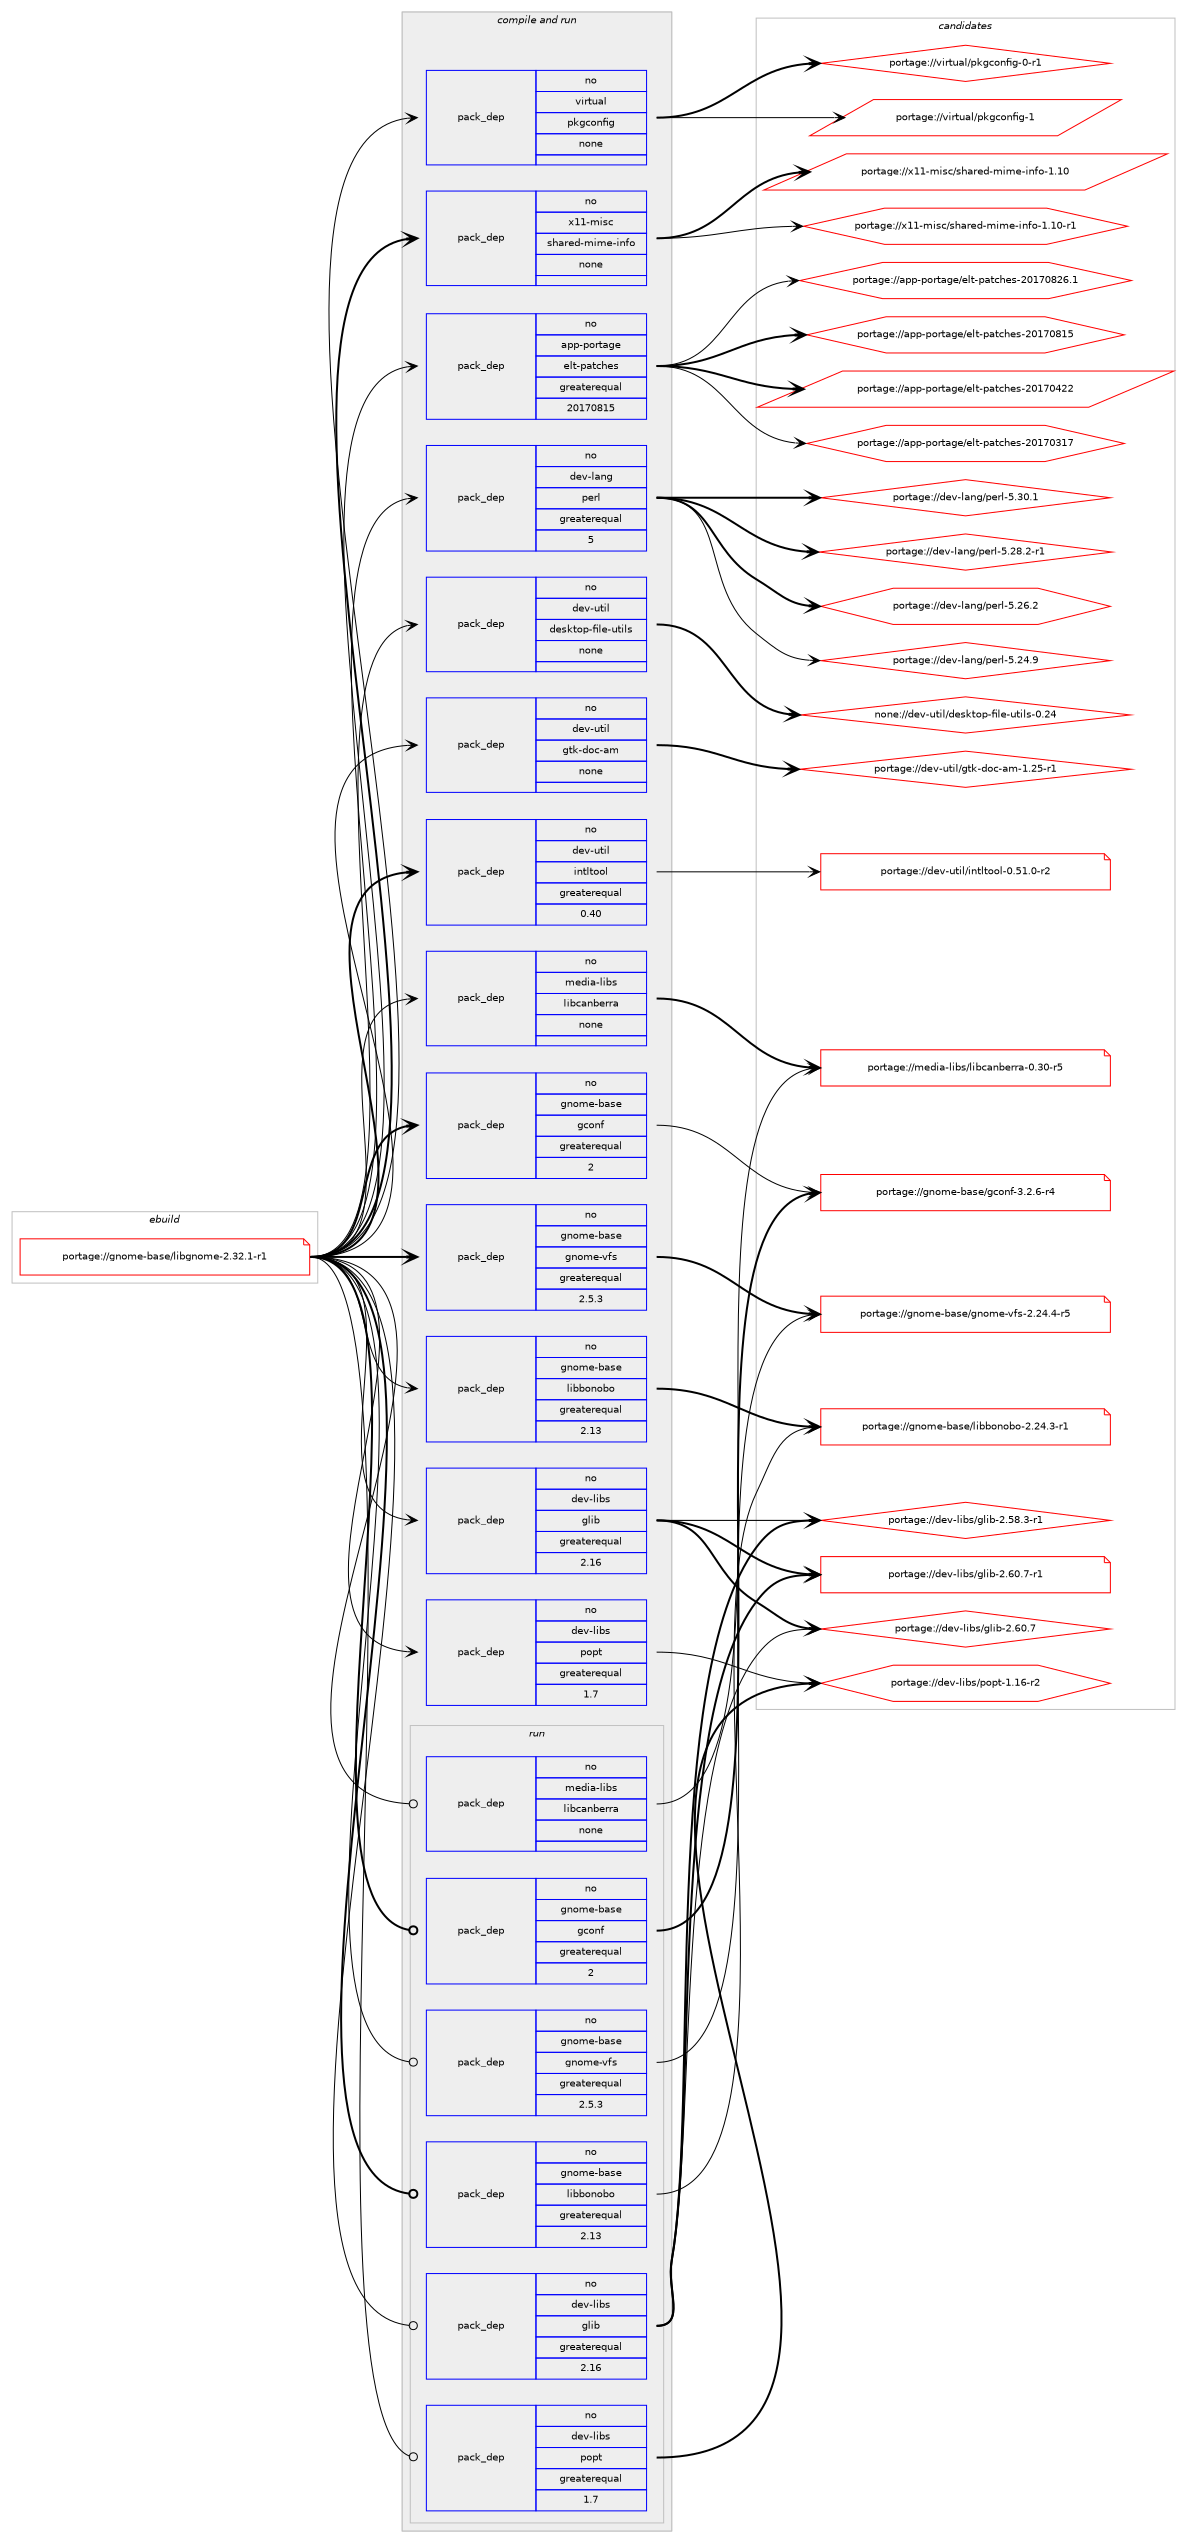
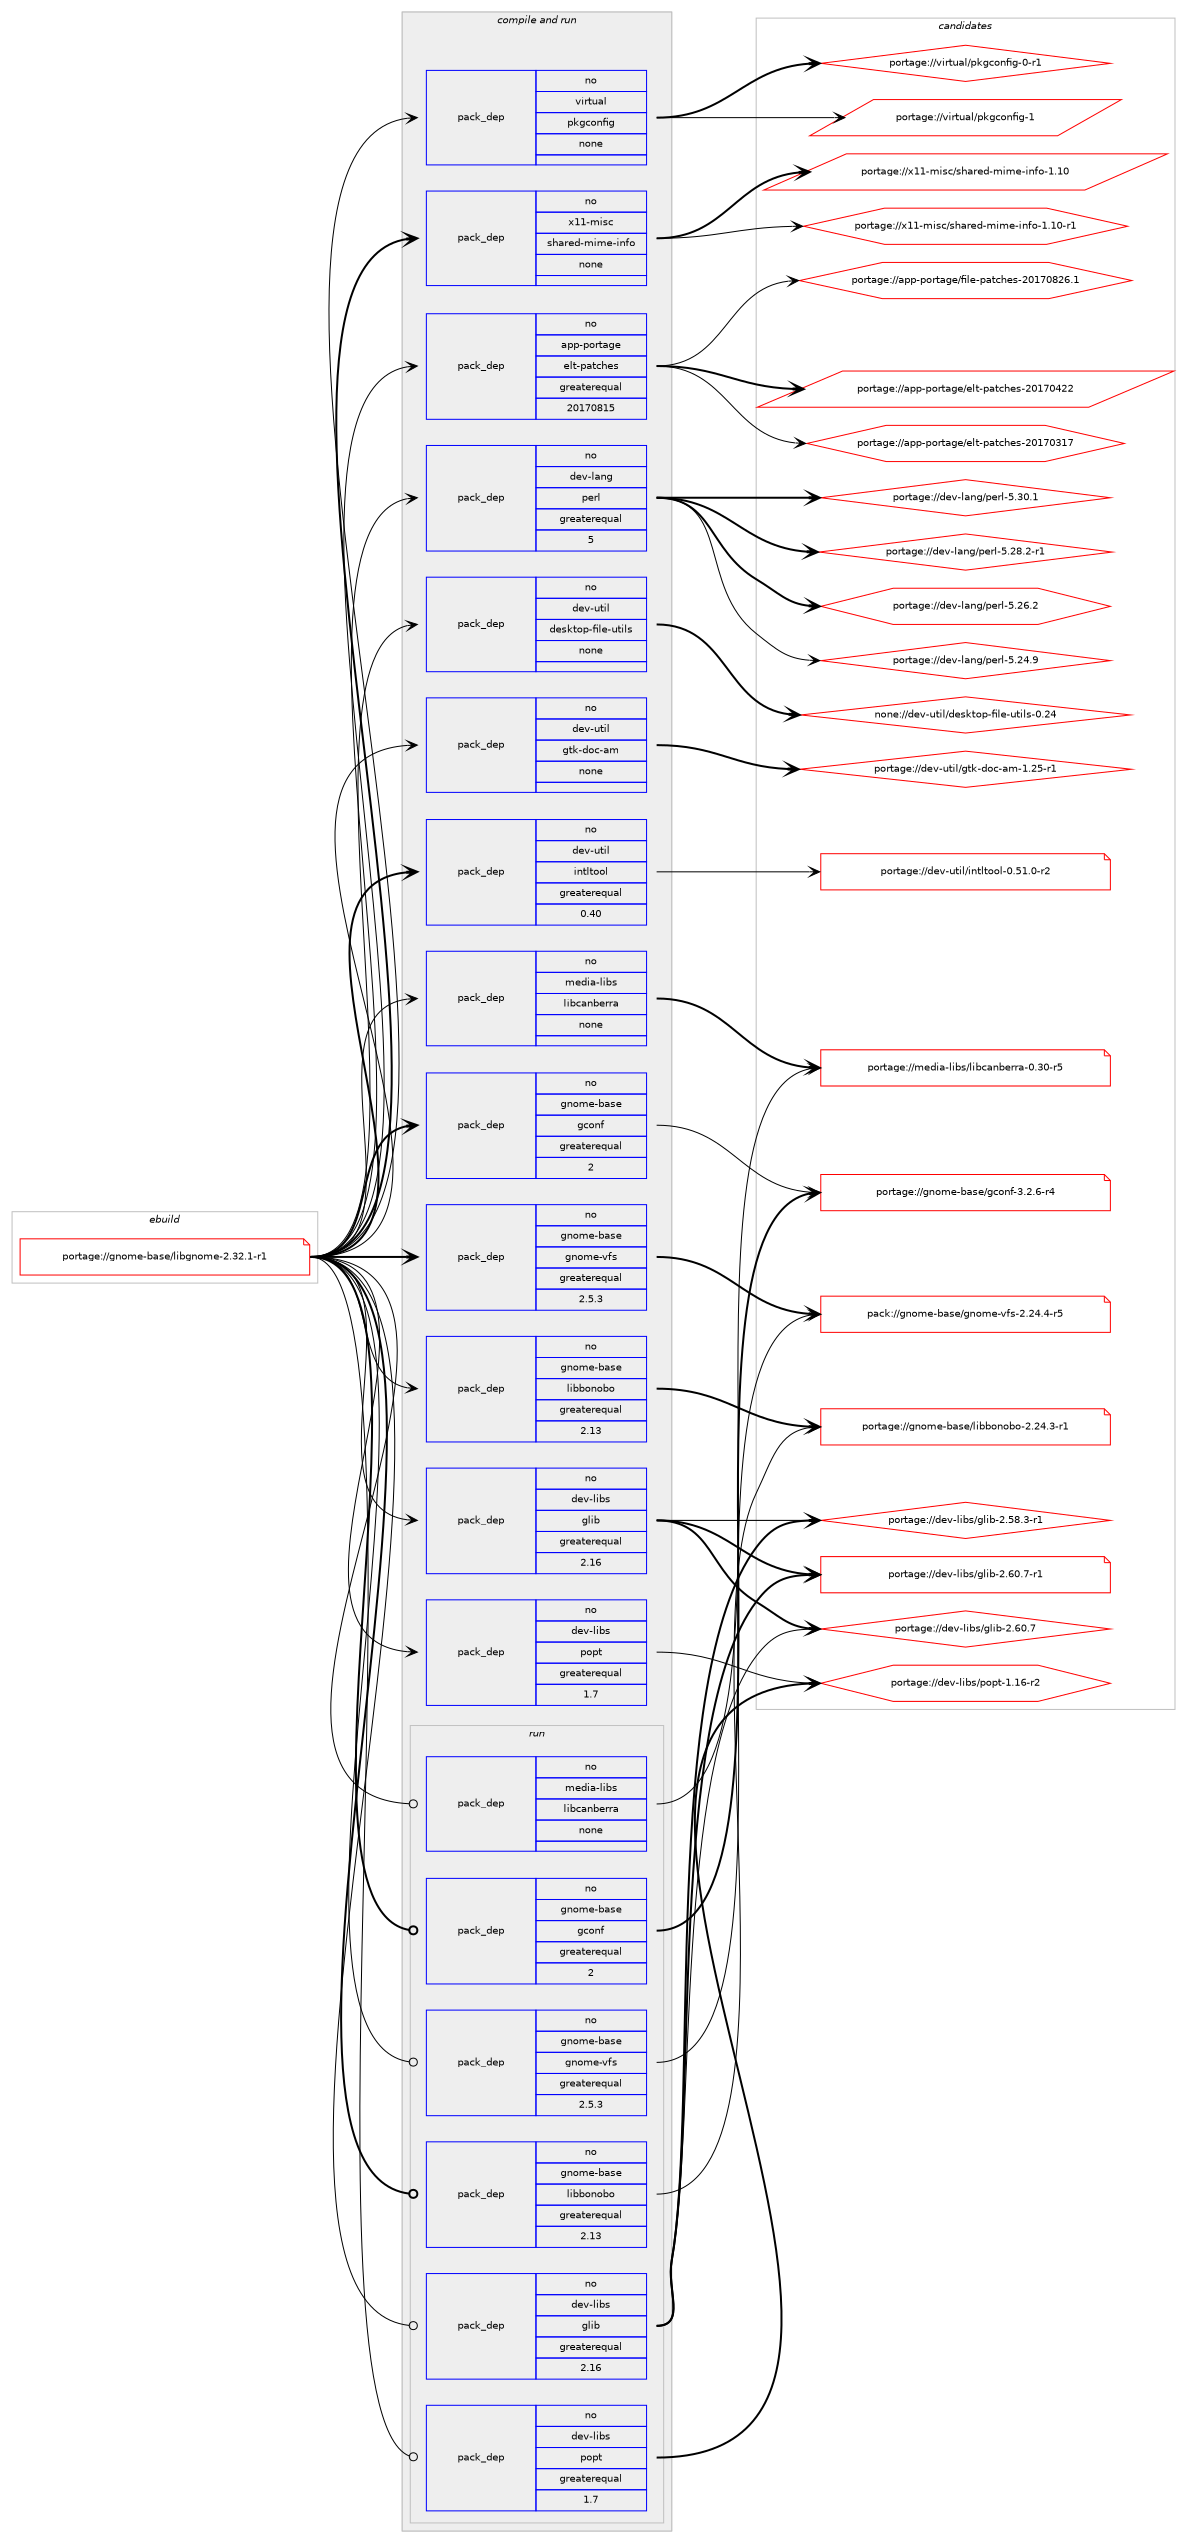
node "portage://app-portage/elt-patches-20170826.1": label "portage://app-portage/elt-patches-20170826.1" -> "portage://app-portage/file-patches-20170826.1"
node "portage://app-portage/elt-patches-20170815": removed
node "portage://gnome-base/gnome-vfs-2.24.4-r5": label "portage://gnome-base/gnome-vfs-2.24.4-r5" -> "pack://gnome-base/gnome-vfs-2.24.4-r5"
